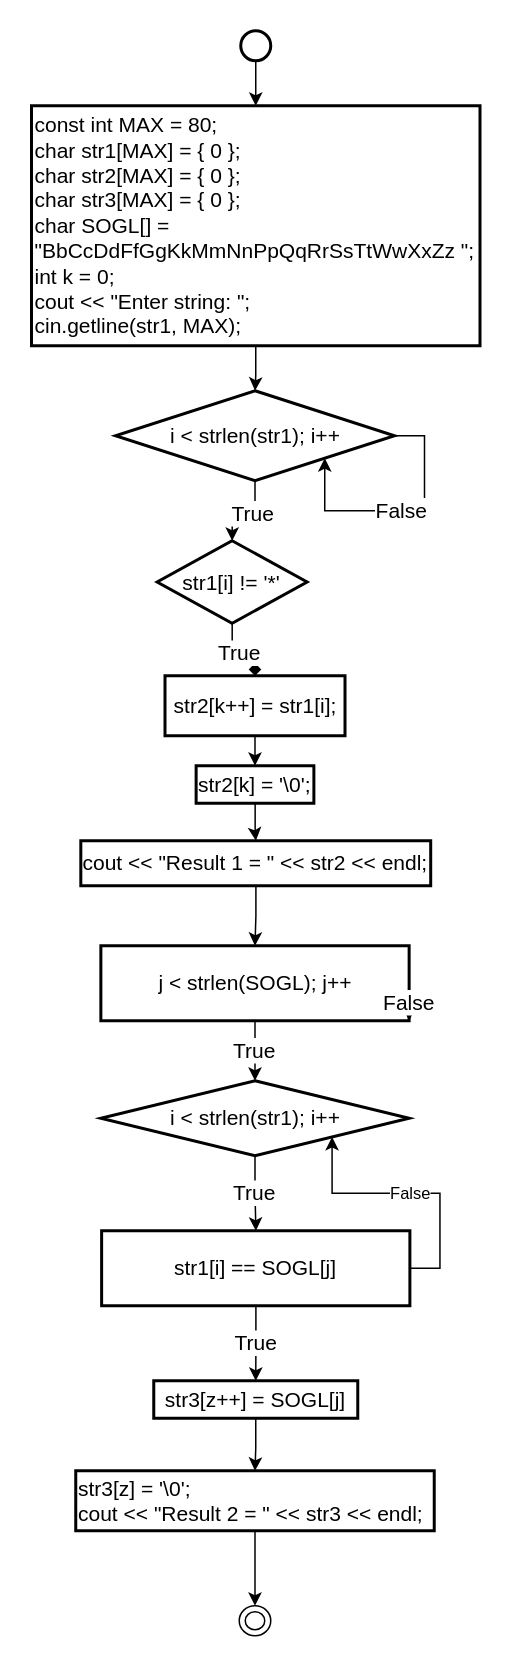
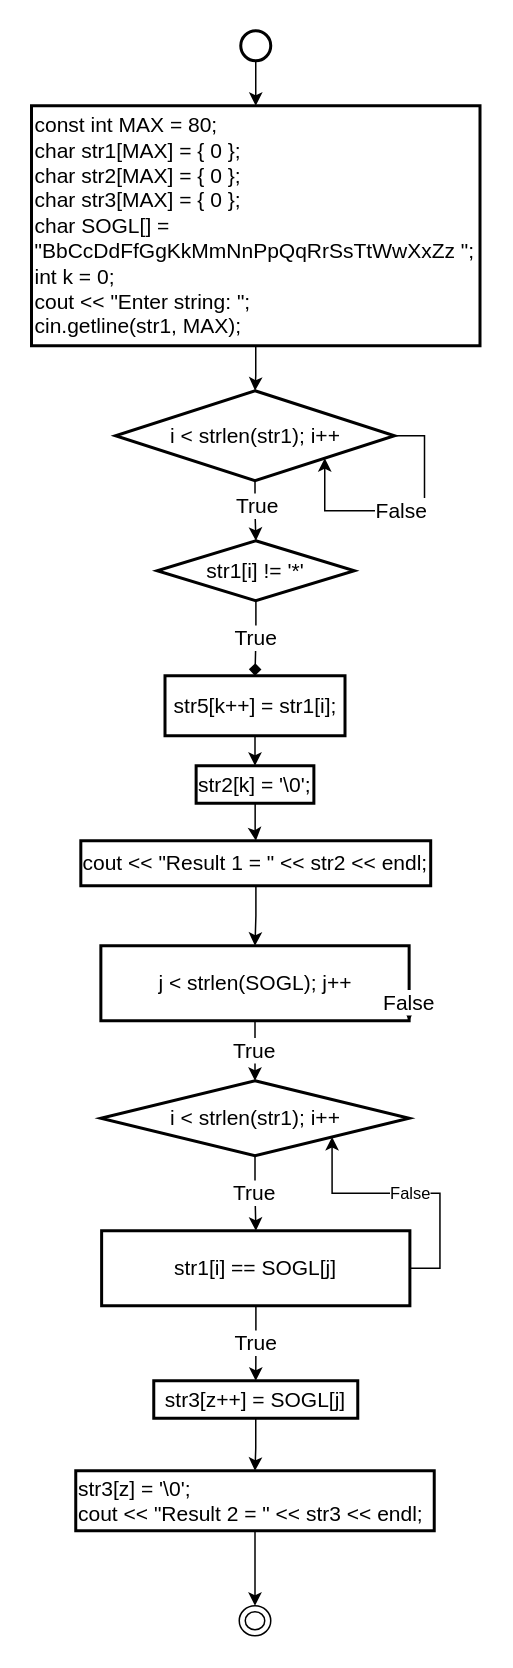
node "str1[i] != '*'": size 150x83 -> 197x60
node "str2[k++] = str1[i];": label "str2[k++] = str1[i];" -> "str5[k++] = str1[i];"
